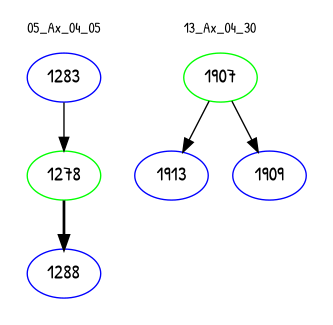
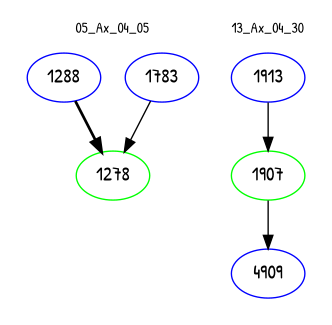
node "1283": label "1283" -> "1783"
edge "1907" -> "1913": reversed
node "1909": label "1909" -> "4909"
edge "1278" -> "1288": reversed
